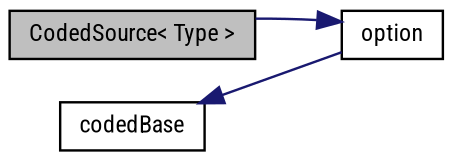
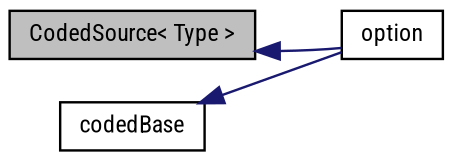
edge "CodedSource< Type >" -> "option": reversed
